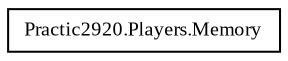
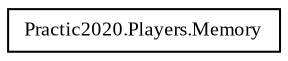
node "Practic2920.Players.Memory": label "Practic2920.Players.Memory" -> "Practic2020.Players.Memory"
